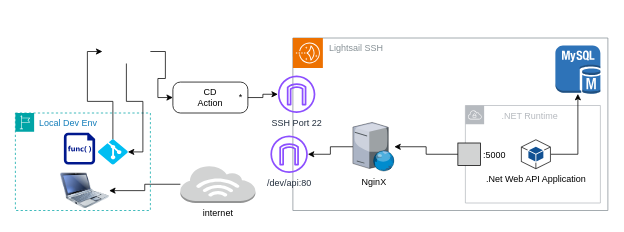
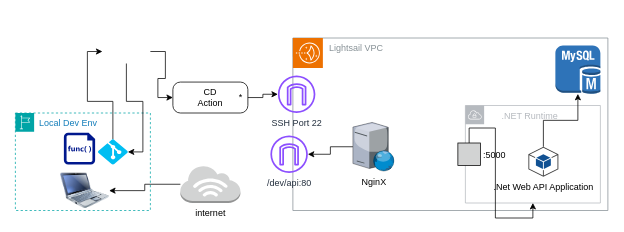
node "Lightsail SSH": label "Lightsail SSH" -> "Lightsail VPC"
edge ":5000" -> "NginX": now ":5000" -> ".NET Runtime"
node ".Net Web API Application": moved (536, 154) -> (543, 162)
node "internet": size 75x38 -> 60x38
